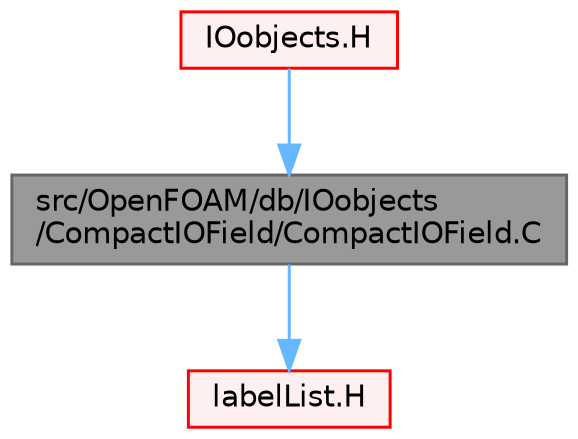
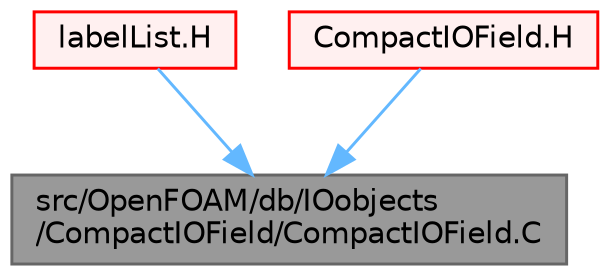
node "IOobjects.H": label "IOobjects.H" -> "CompactIOField.H"
edge "src/OpenFOAM/db/IOobjects /CompactIOField/CompactIOField.C" -> "labelList.H": reversed
